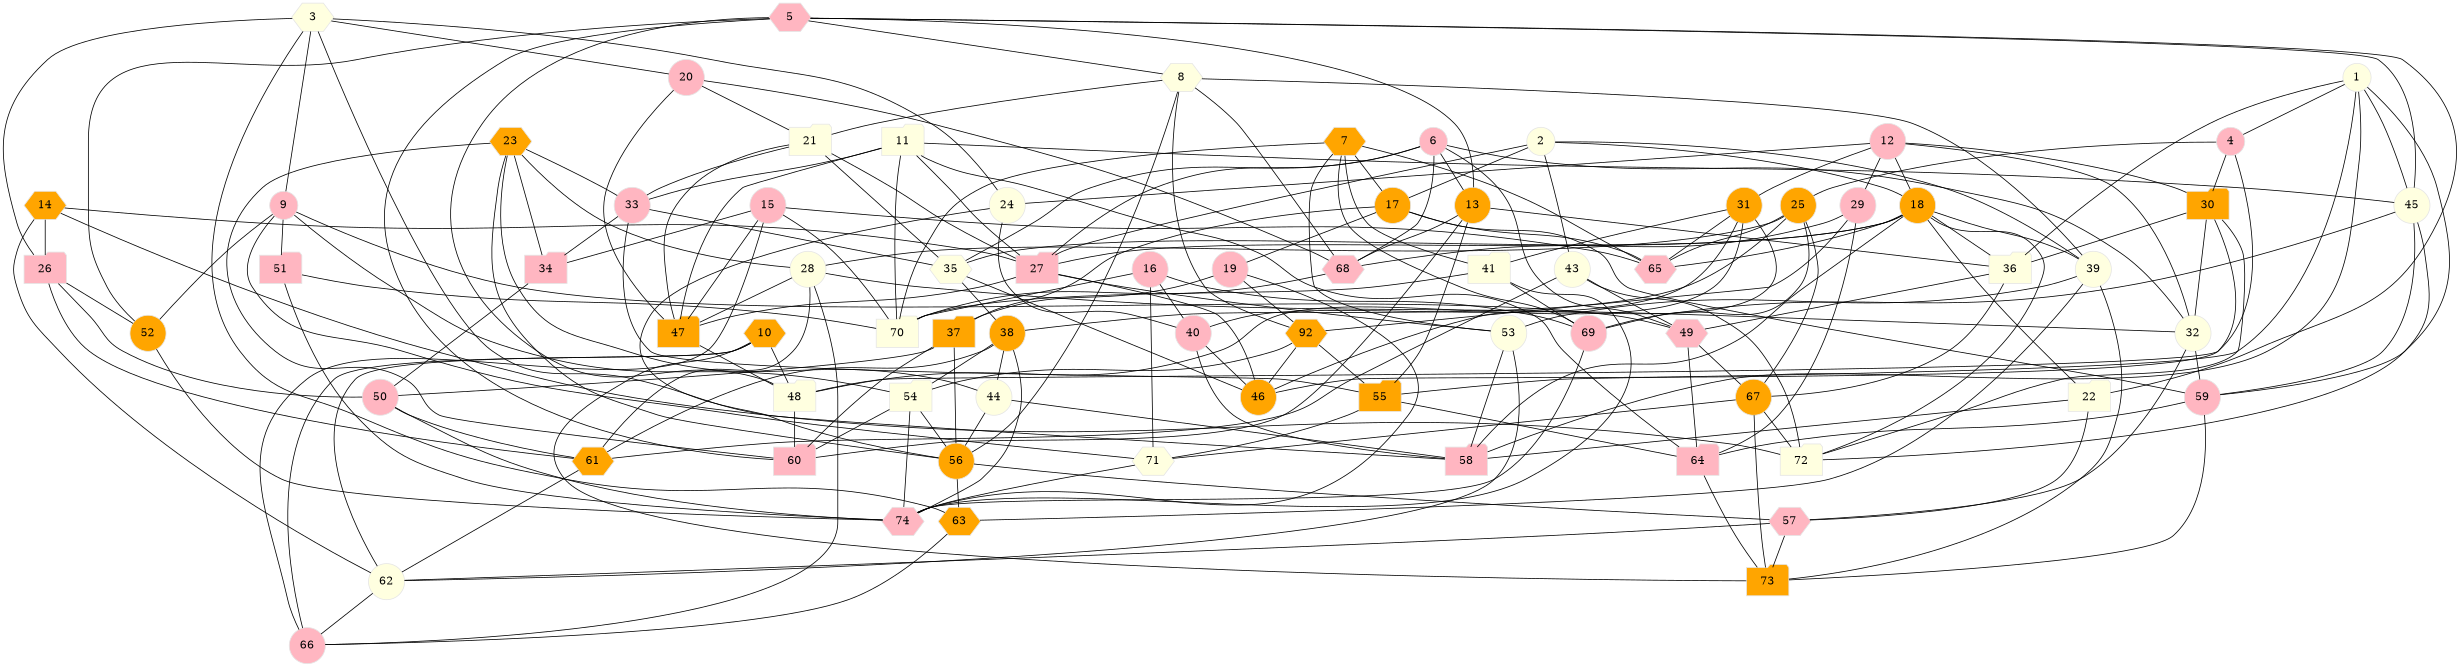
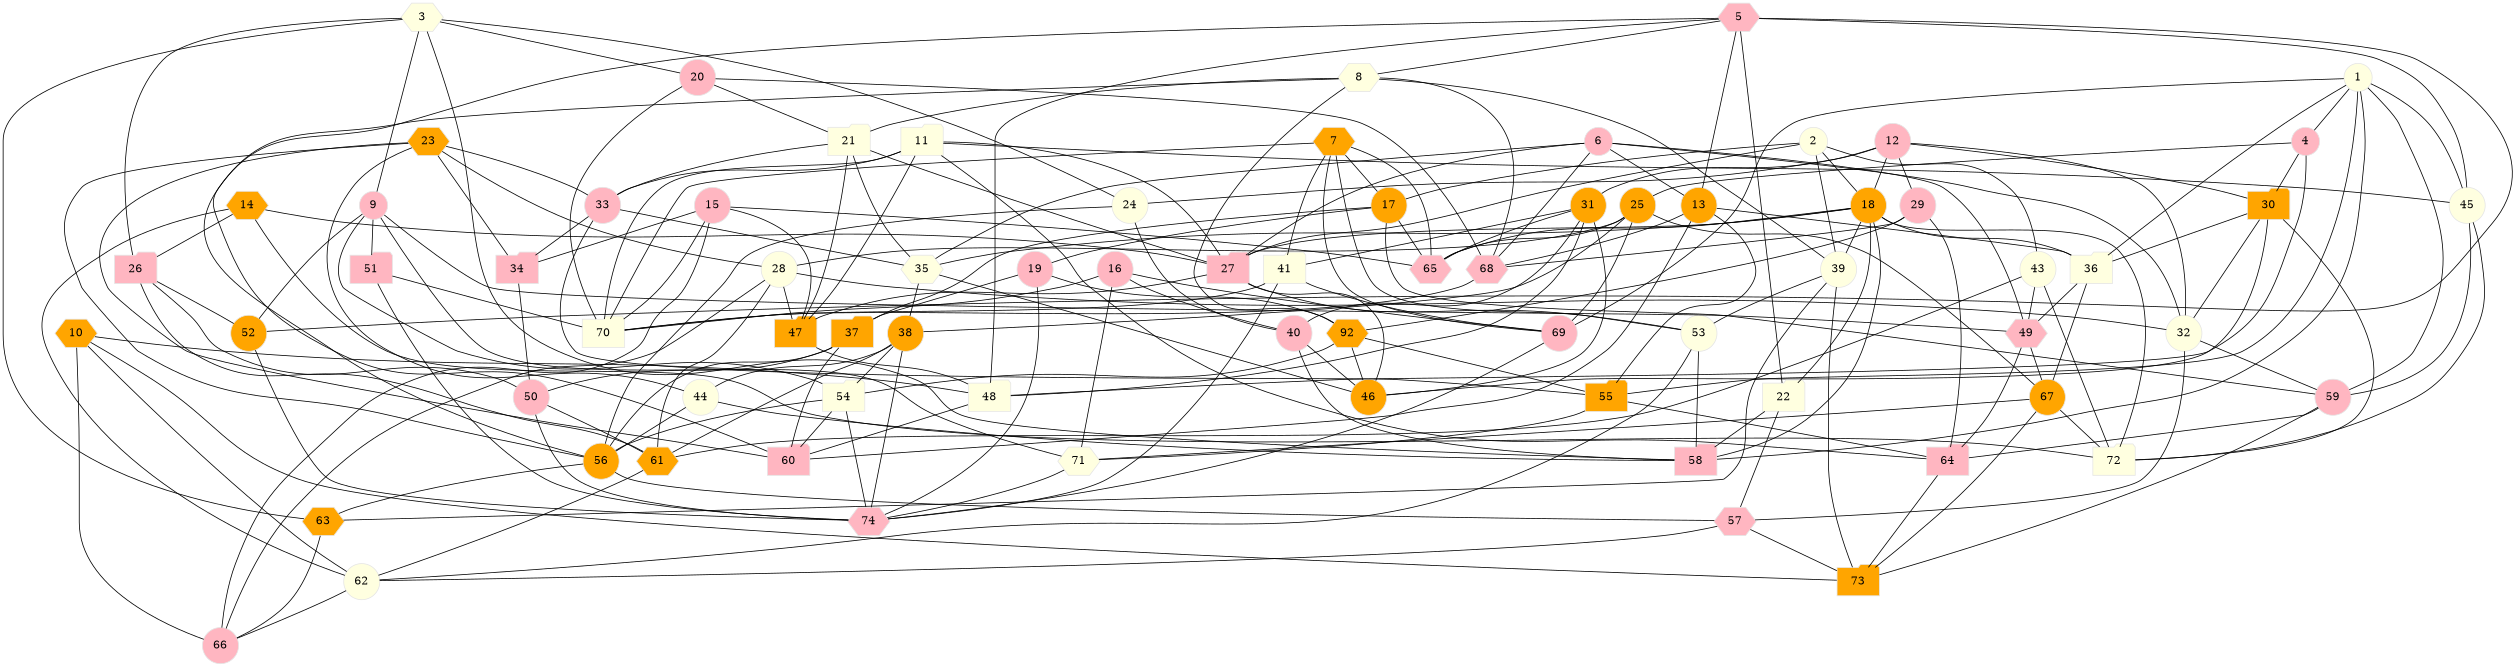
edge "20" -- "47": now "20" -- "70"
edge "45" -- "69": now "1" -- "69"
